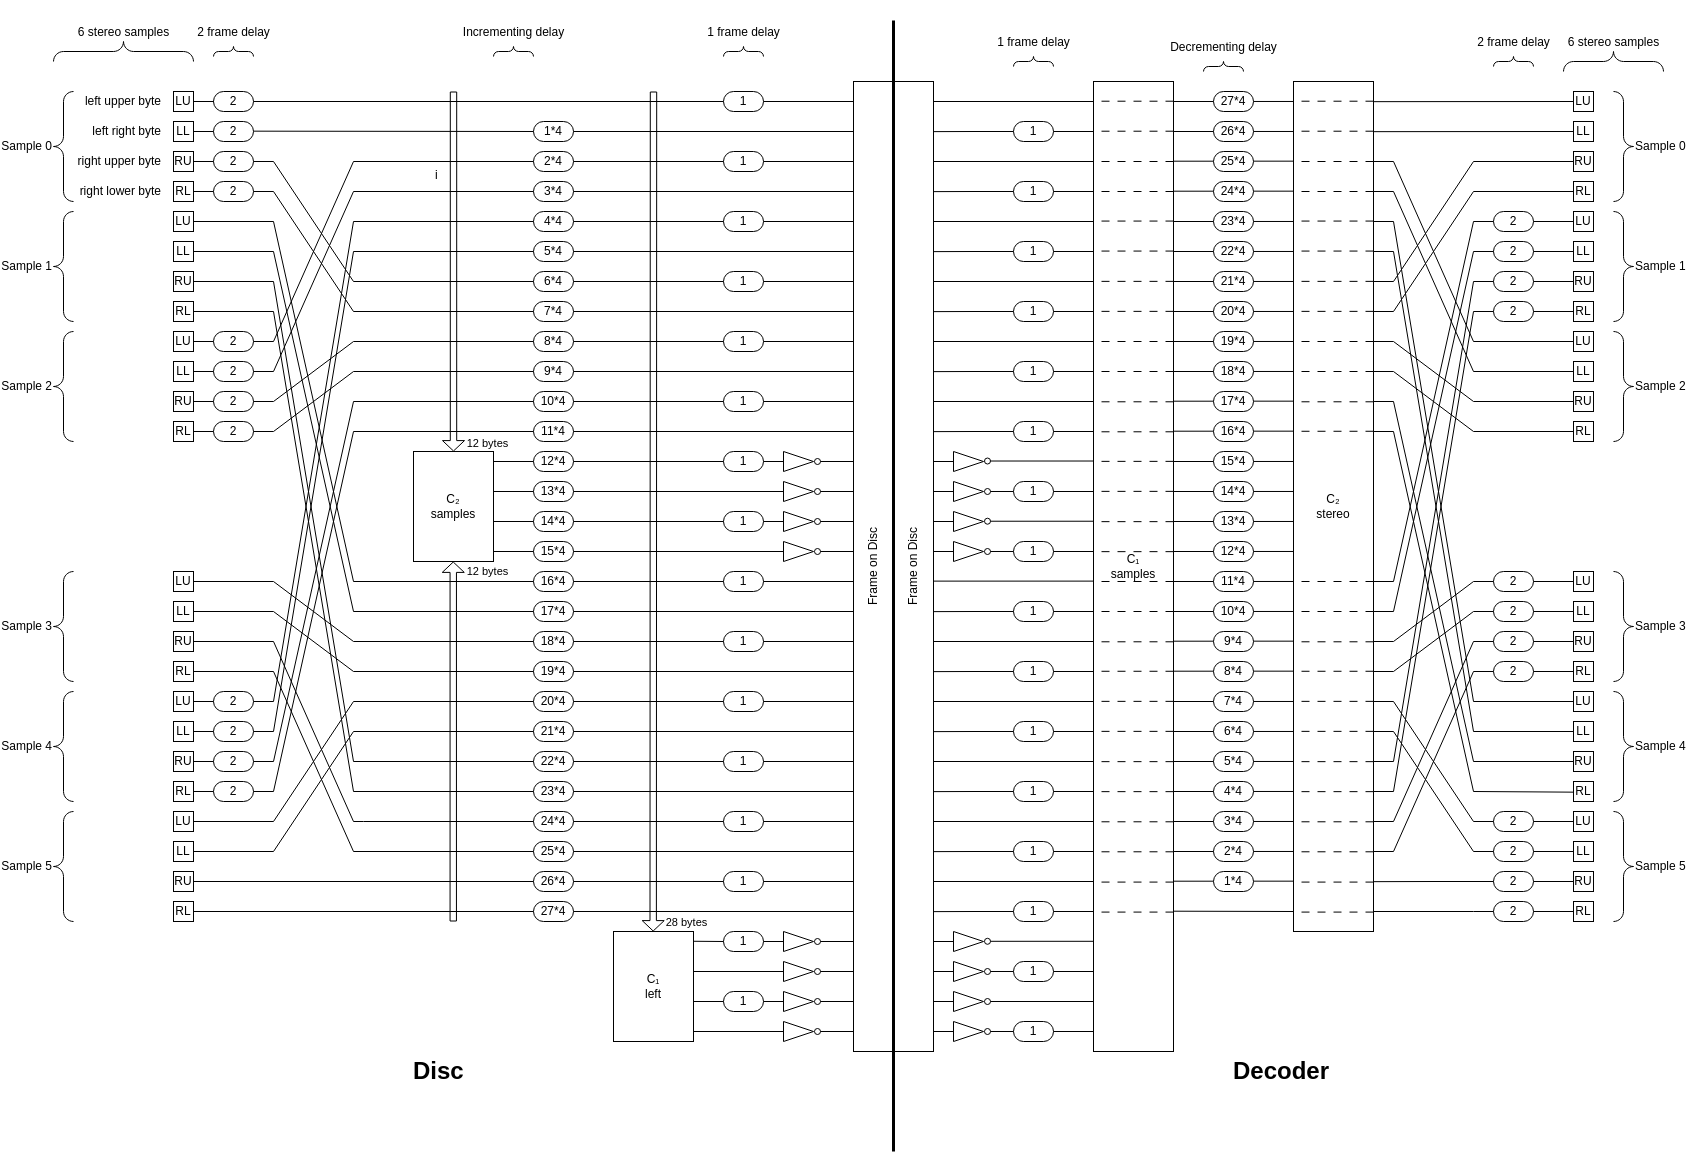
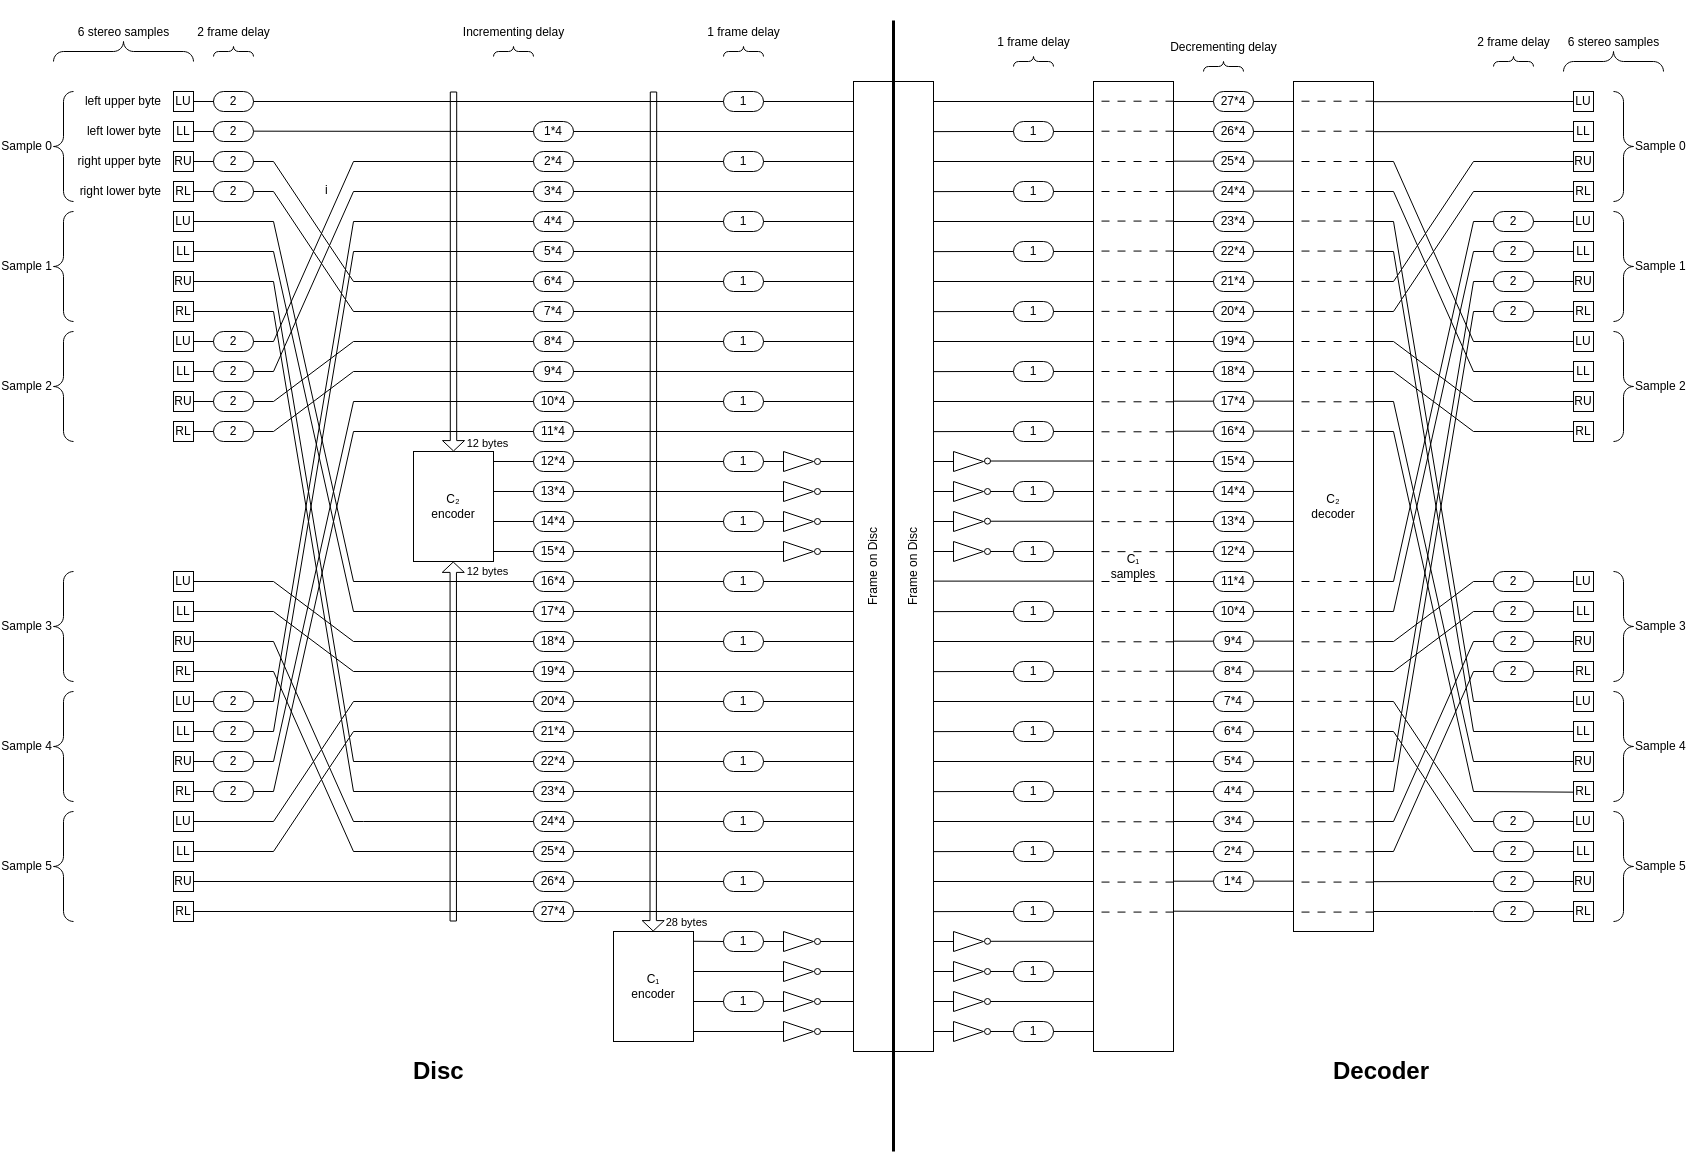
node "left right byte": label "left right byte" -> "left lower byte"
node "i": moved (454, 182) -> (344, 197)
node "C₂samples": label "C₂samples" -> "C₂encoder"
node "C₂ stereo": label "C₂ stereo" -> "C₂ decoder"
node "C₁ left": label "C₁ left" -> "C₁ encoder"
node "Decoder": moved (1324, 1072) -> (1424, 1072)
